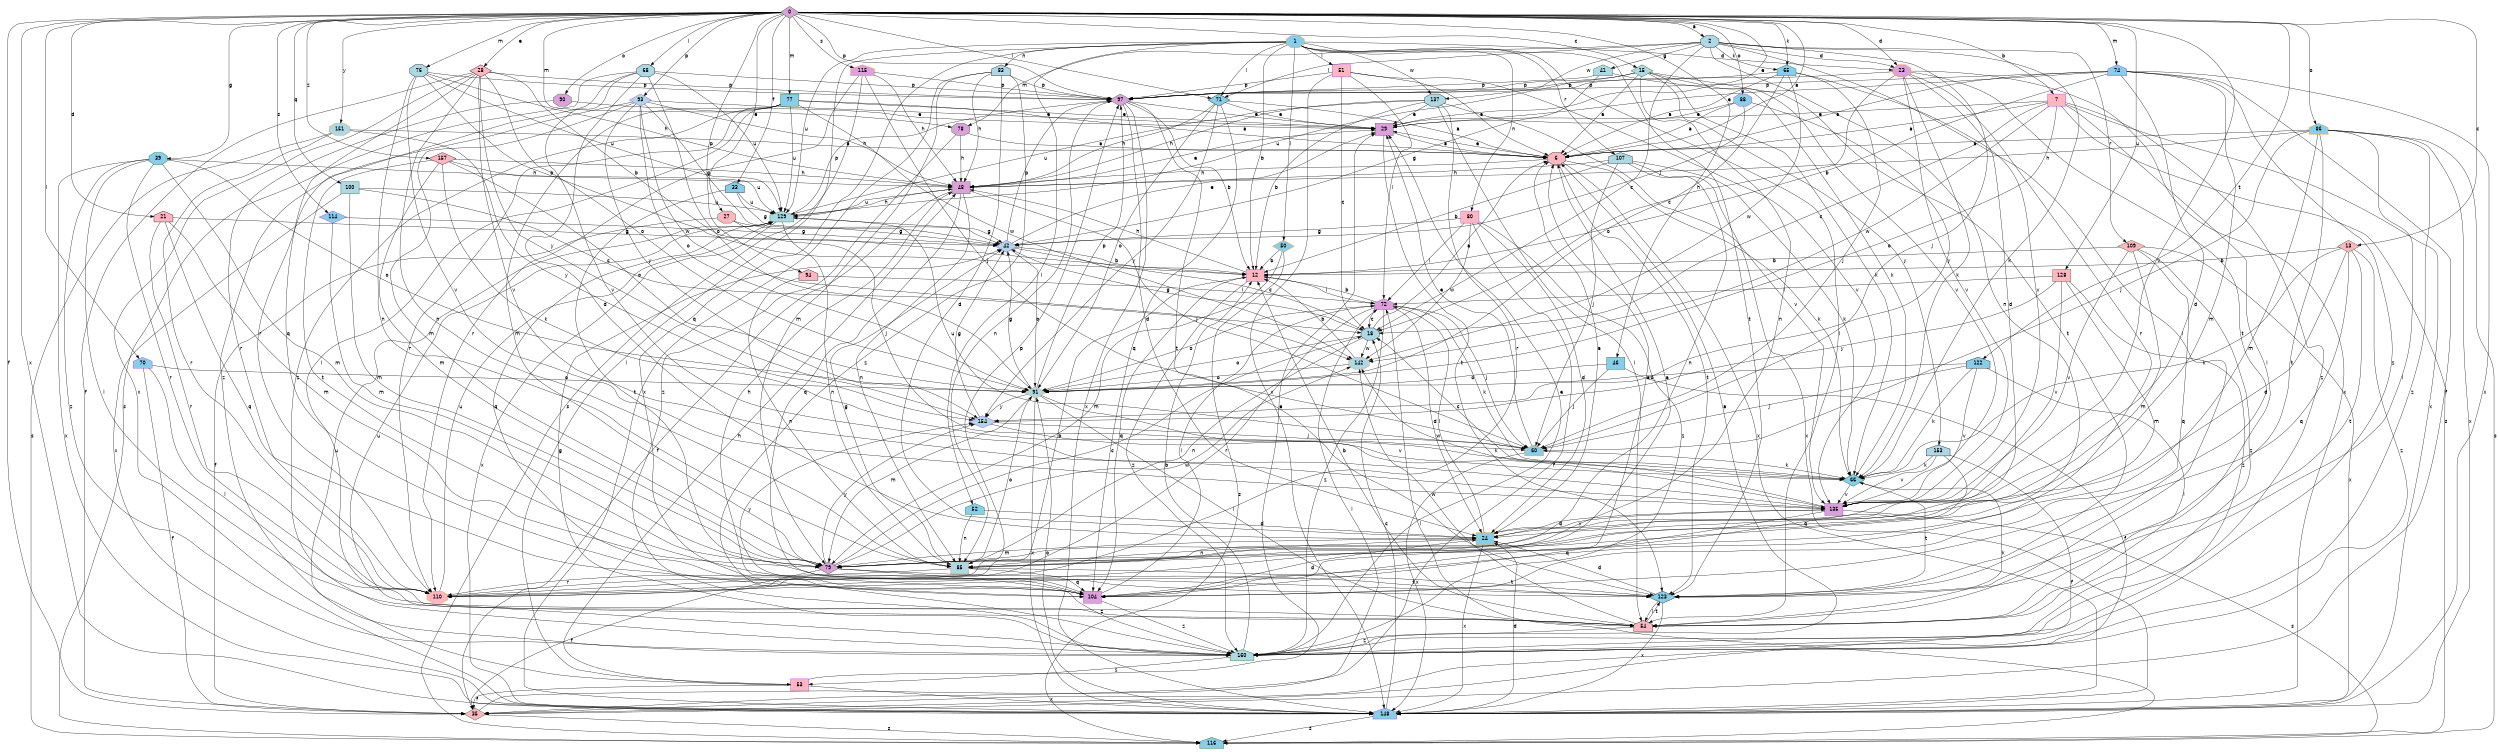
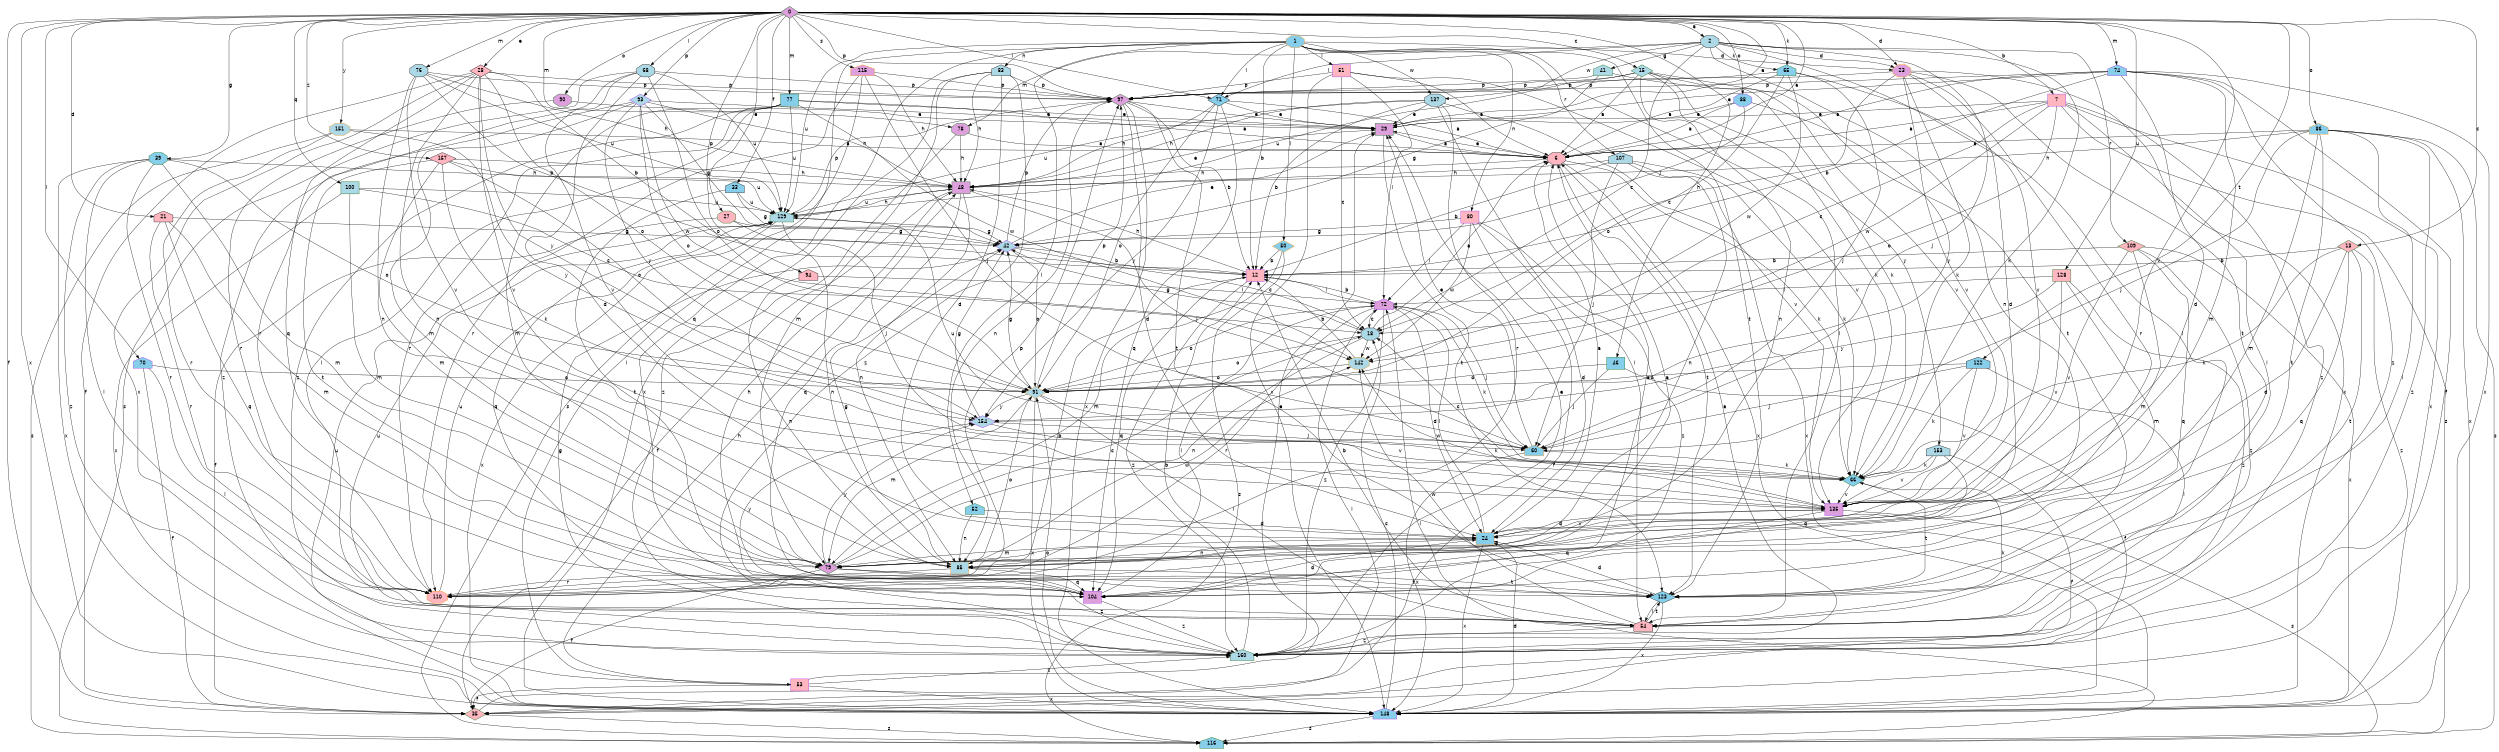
node "114": removed
edge "160" -> "53": reversed
